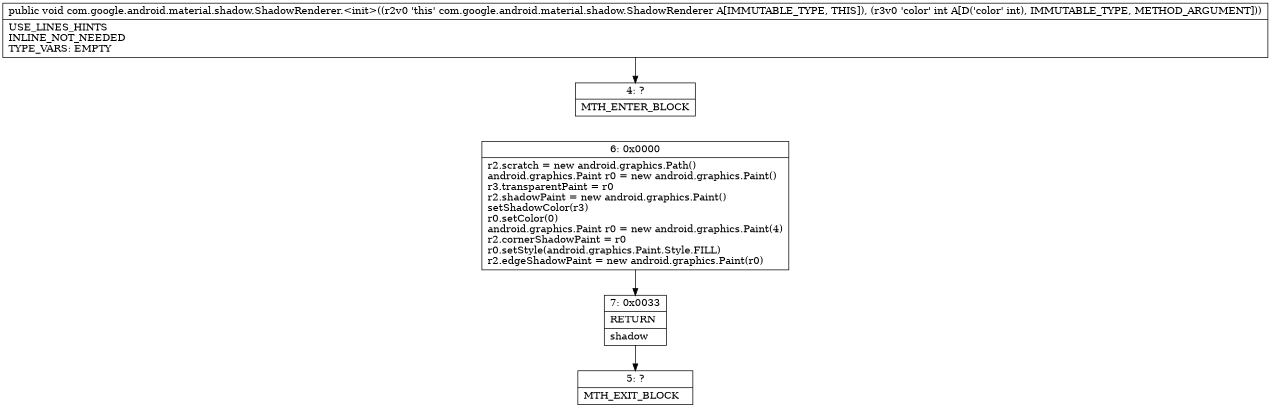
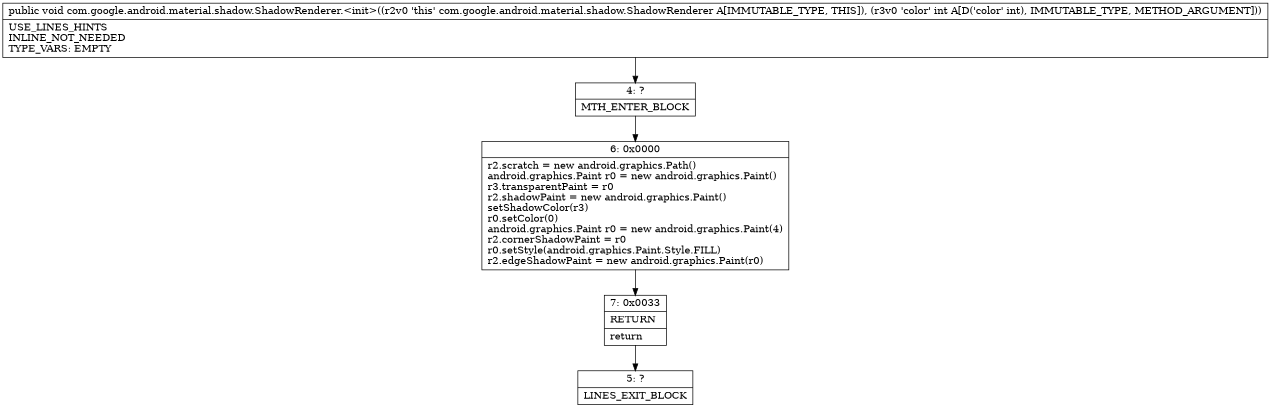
edge "4: ?" -> "6: 0x0000": added
node "7: 0x0033": text "shadow" -> "return"
node "5: ?": text "MTH_EXIT_BLOCK" -> "LINES_EXIT_BLOCK"
